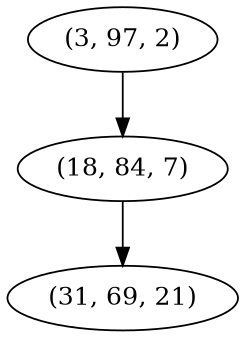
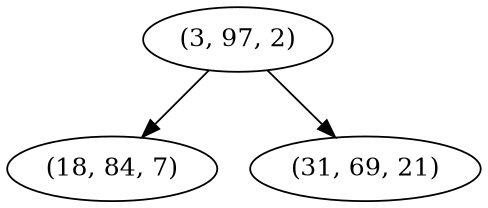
edge "(18, 84, 7)" -> "(31, 69, 21)": now "(3, 97, 2)" -> "(31, 69, 21)"
